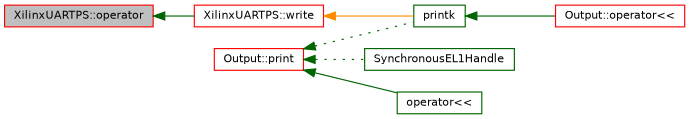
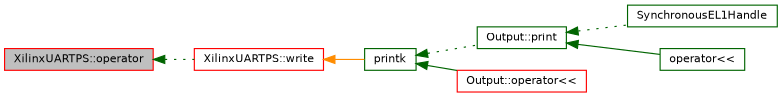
edge "XilinxUARTPS::write" -> "XilinxUARTPS::operator": style solid -> dotted
edge "printk" -> "Output::print": reversed
node "Output::print": color red -> darkgreen
